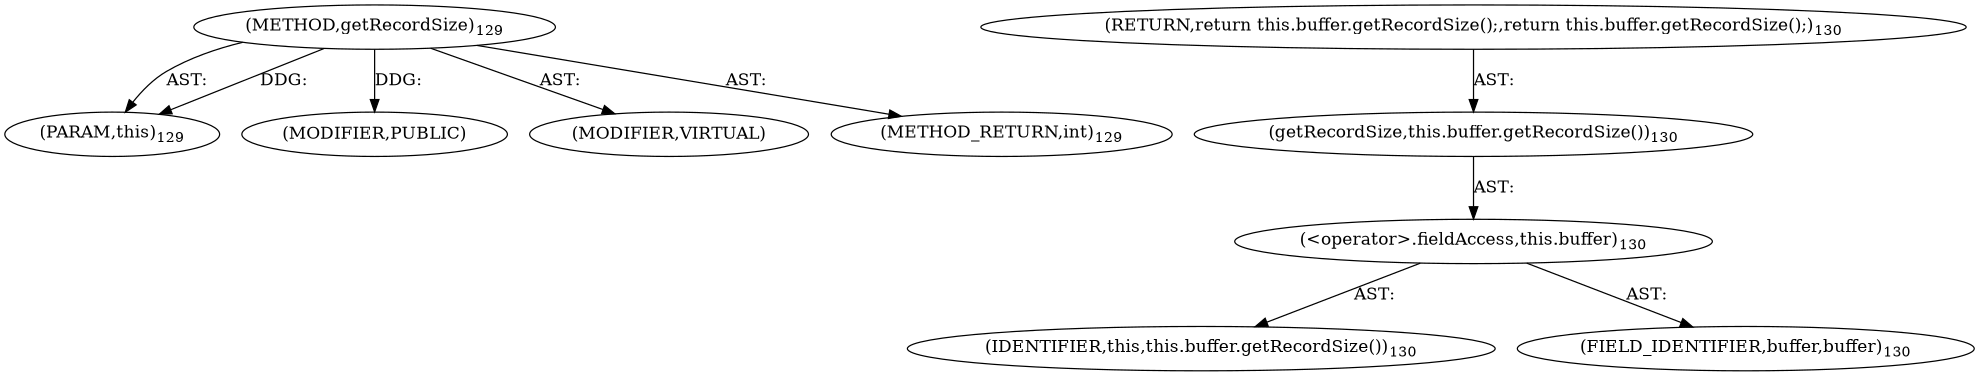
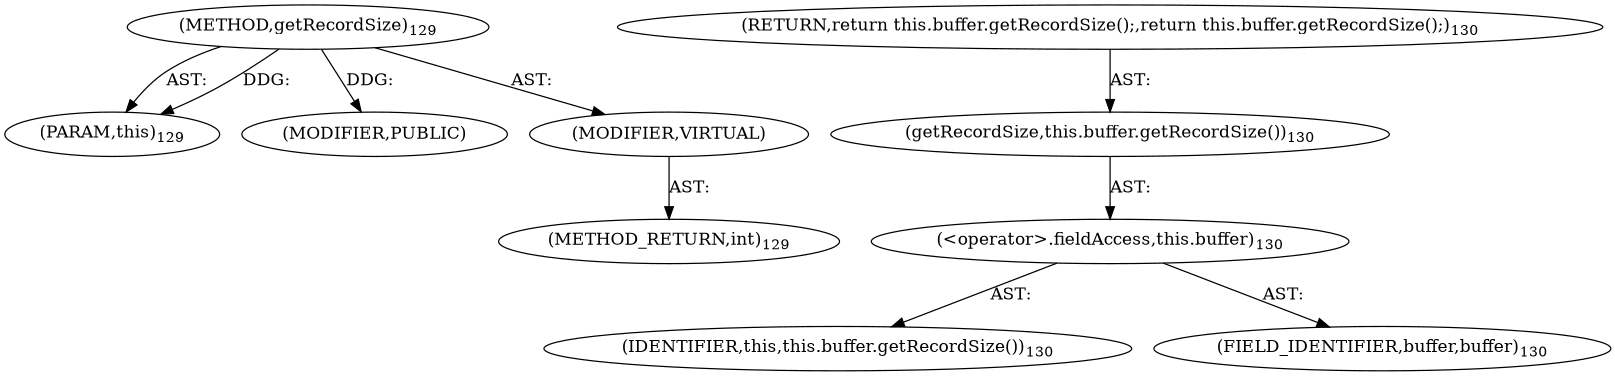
edge "(METHOD,getRecordSize)" -> "(METHOD_RETURN,int)": now "(MODIFIER,VIRTUAL)" -> "(METHOD_RETURN,int)"
